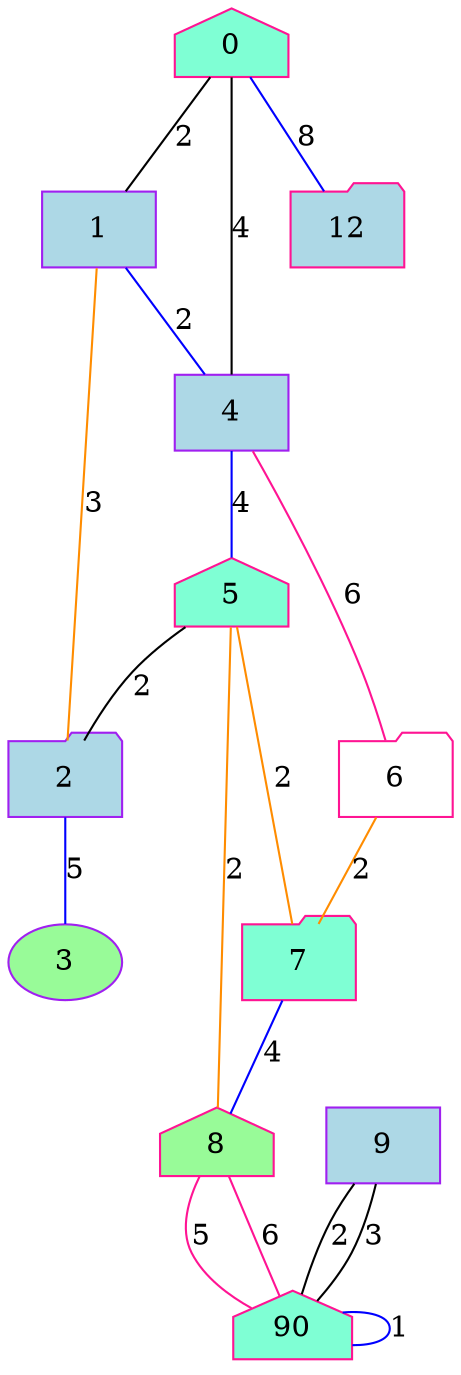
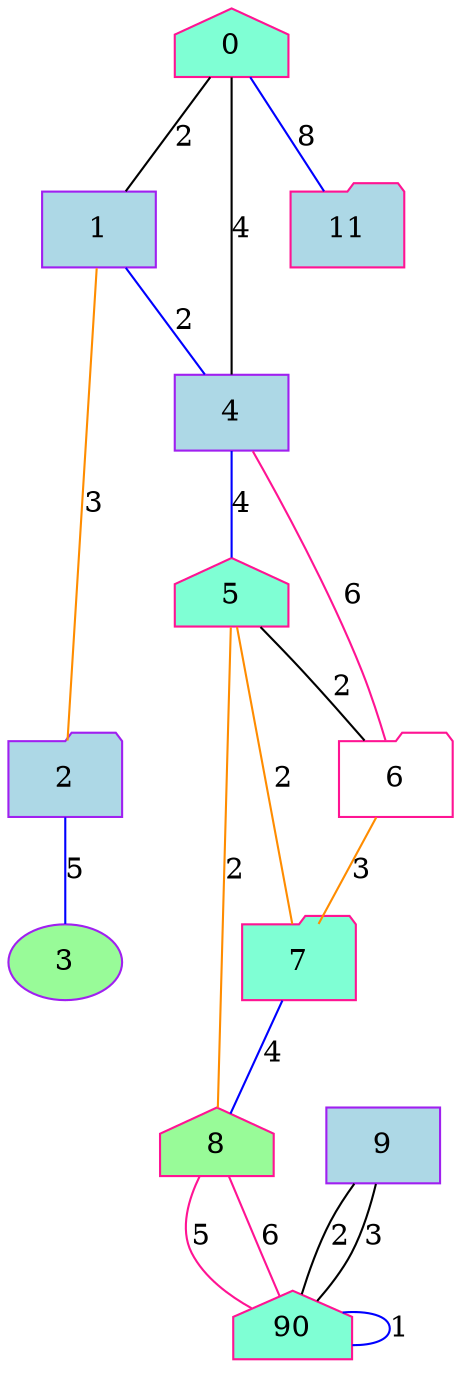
node "12": label "12" -> "11"
edge "5" -- "2": now "5" -- "6"
edge "6" -- "7": label "2" -> "3"
